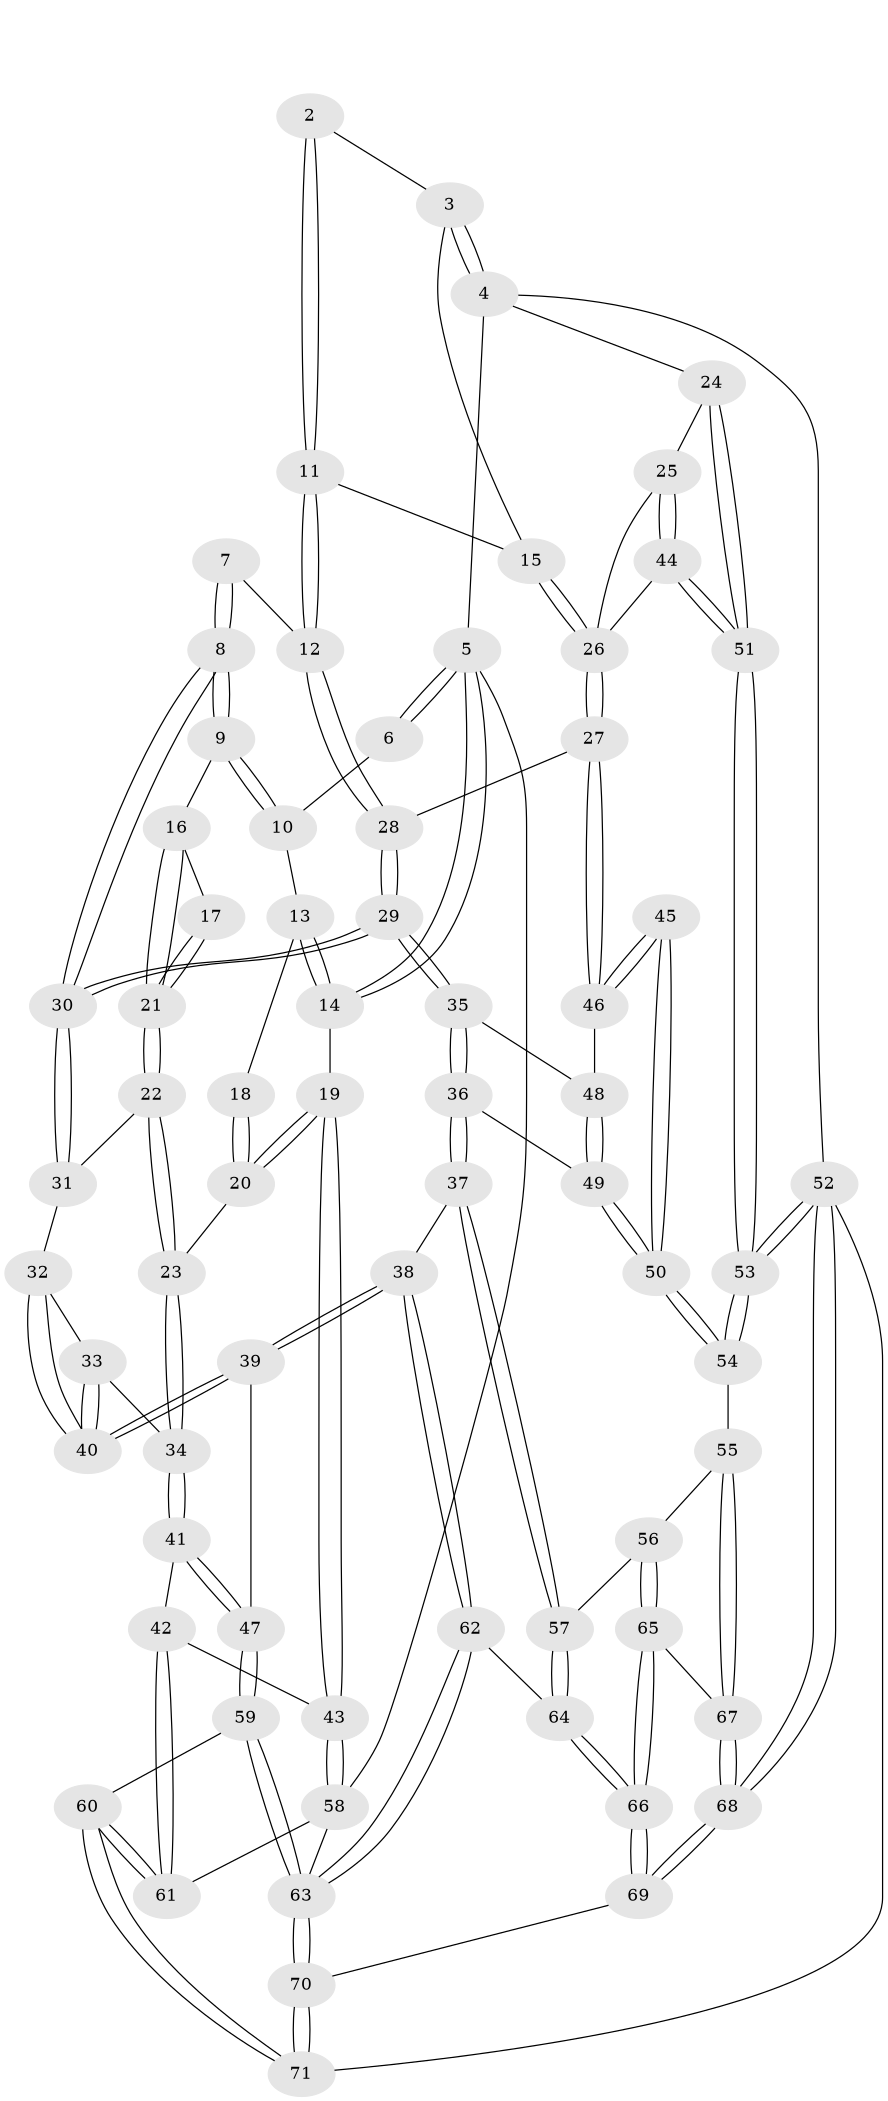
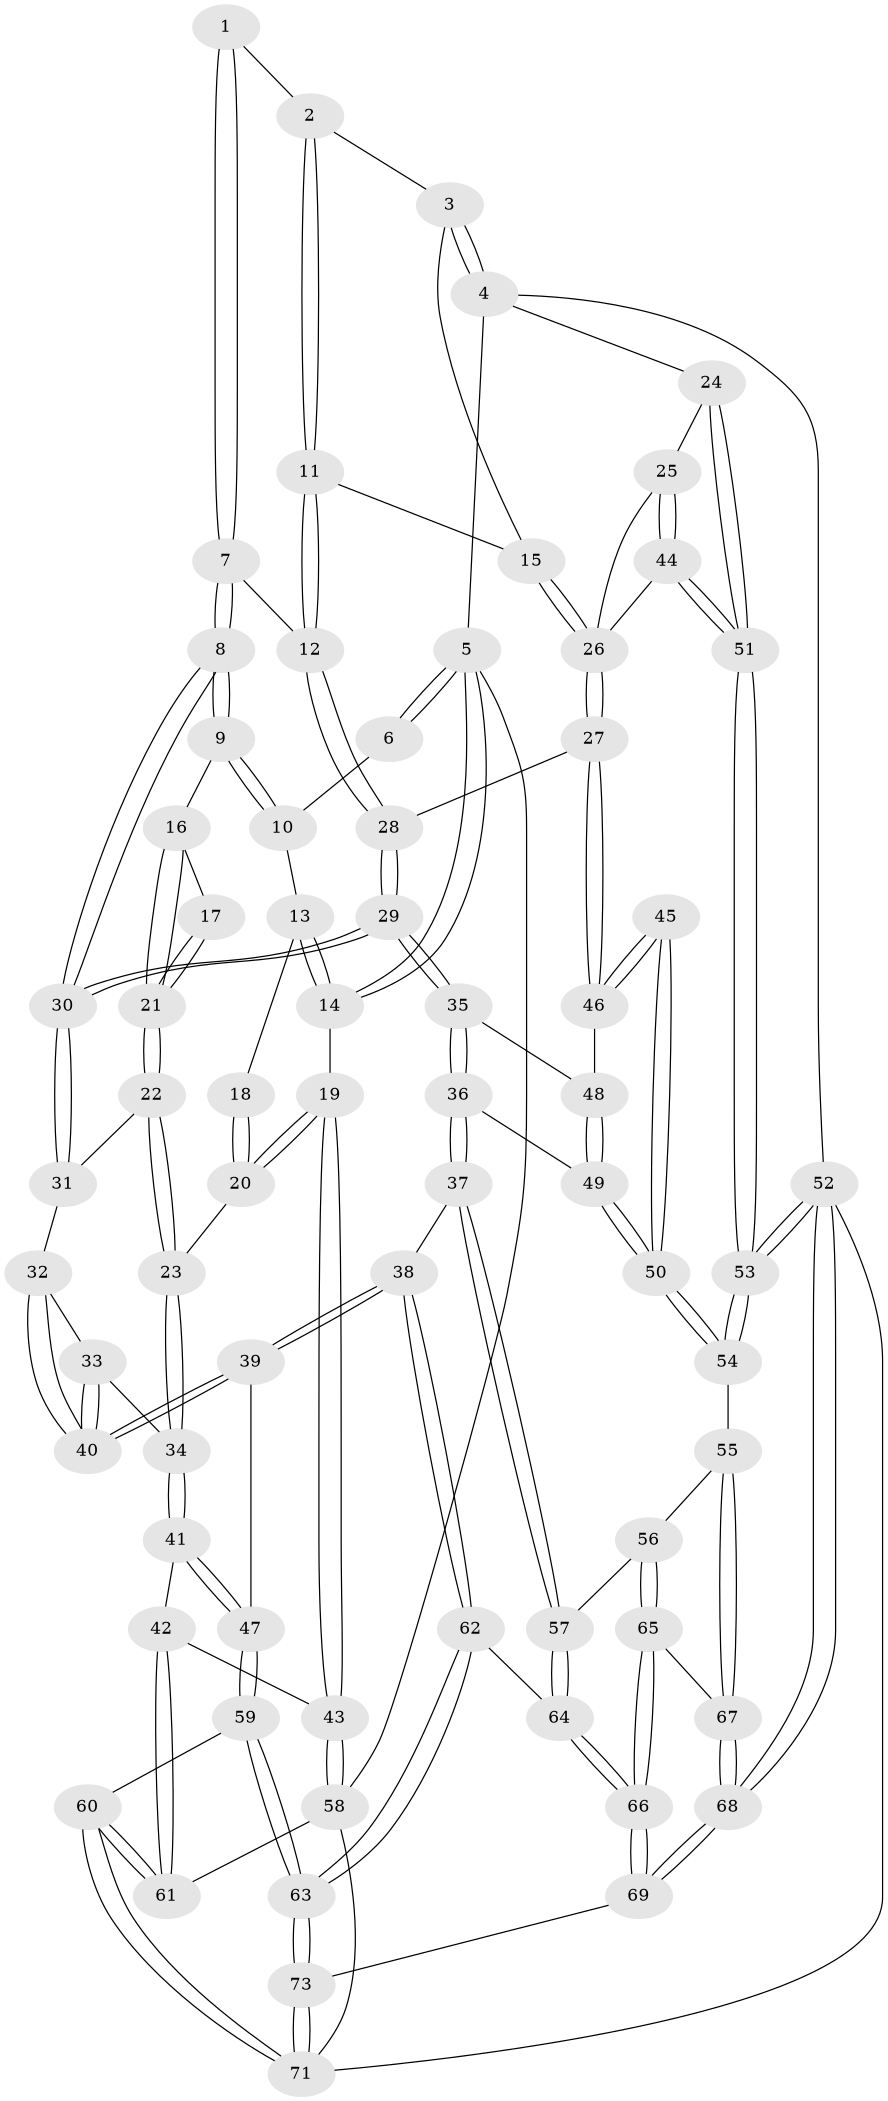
node "1": added
edge "58" -- "63": now "58" -- "71"
node "70": label "70" -> "73"
